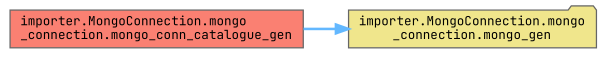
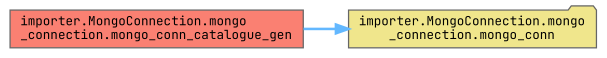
node "importer.MongoConnection.mongo _connection.mongo_gen": label "importer.MongoConnection.mongo _connection.mongo_gen" -> "importer.MongoConnection.mongo _connection.mongo_conn"
